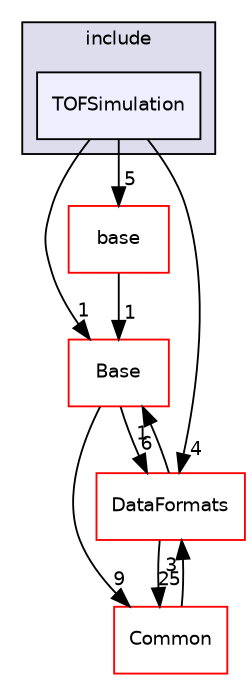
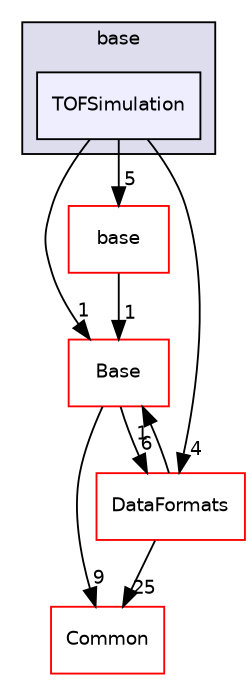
cluster "include": label "include" -> "base"
edge "Common" -> "DataFormats": removed
